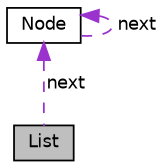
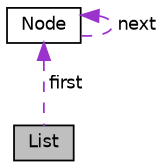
edge "List" -> "Node": label " next" -> " first"
